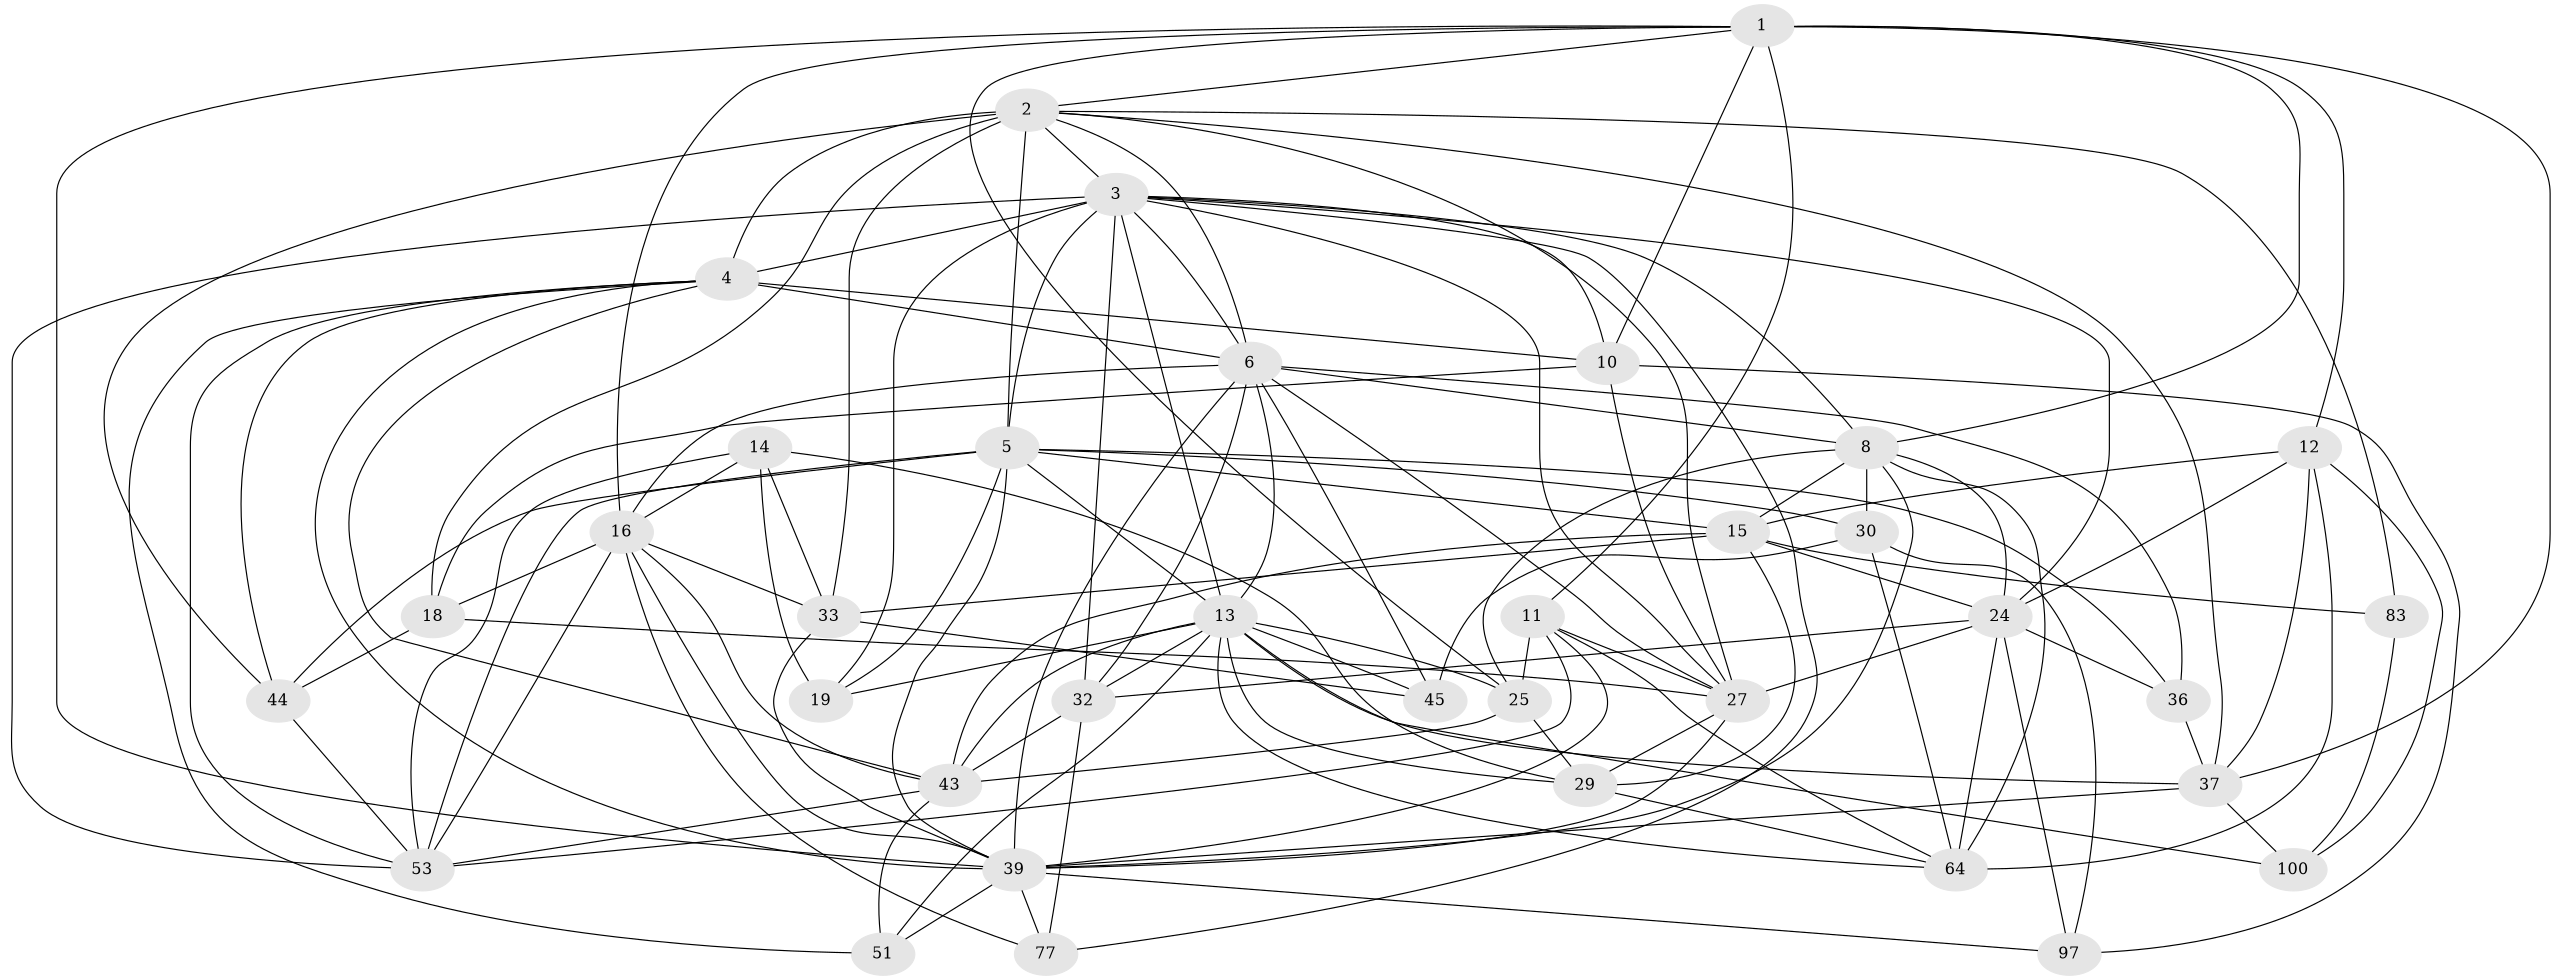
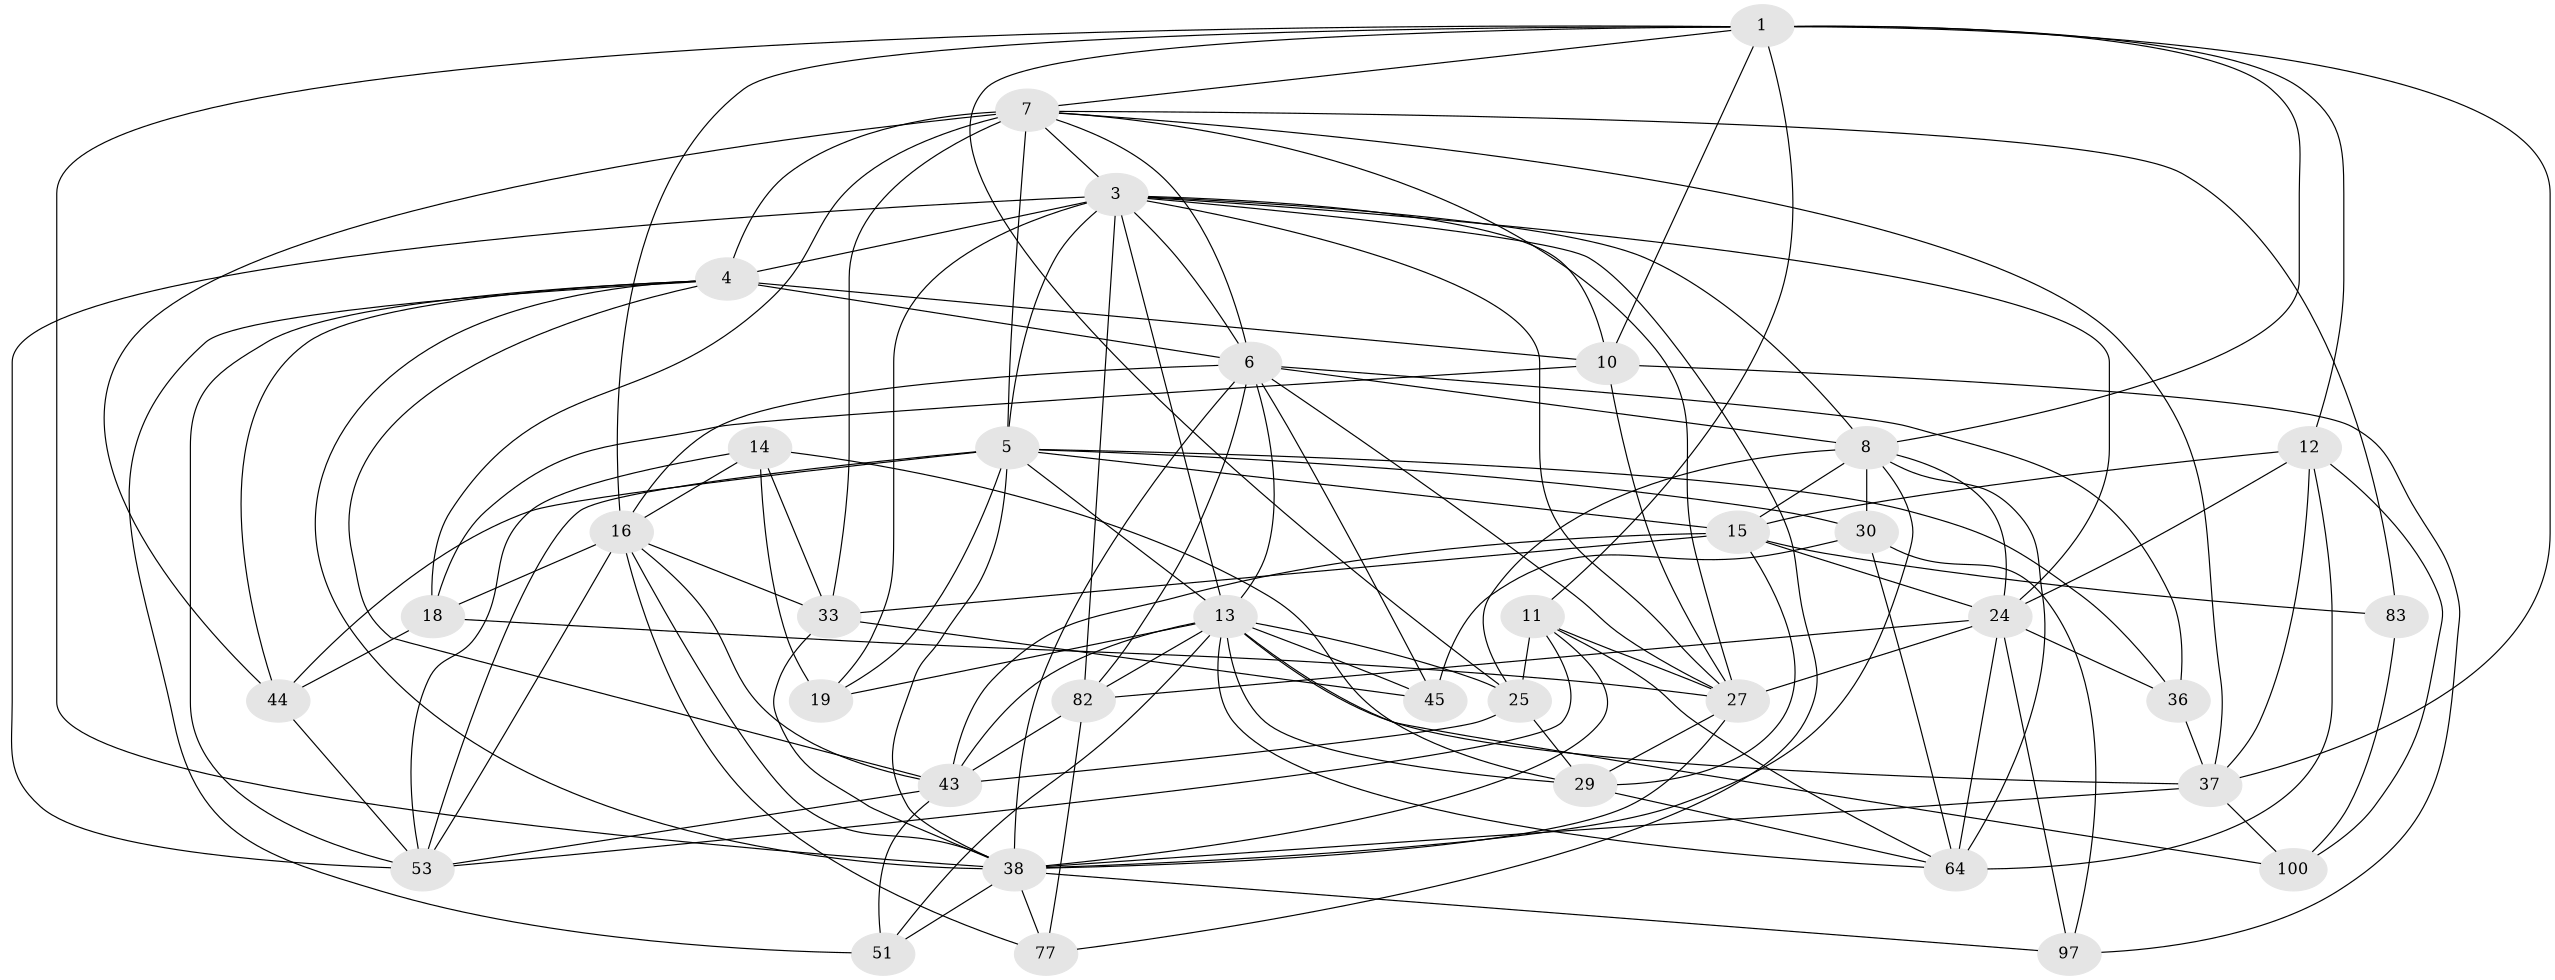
node "2": label "2" -> "7"
node "32": label "32" -> "82"
node "39": label "39" -> "38"
